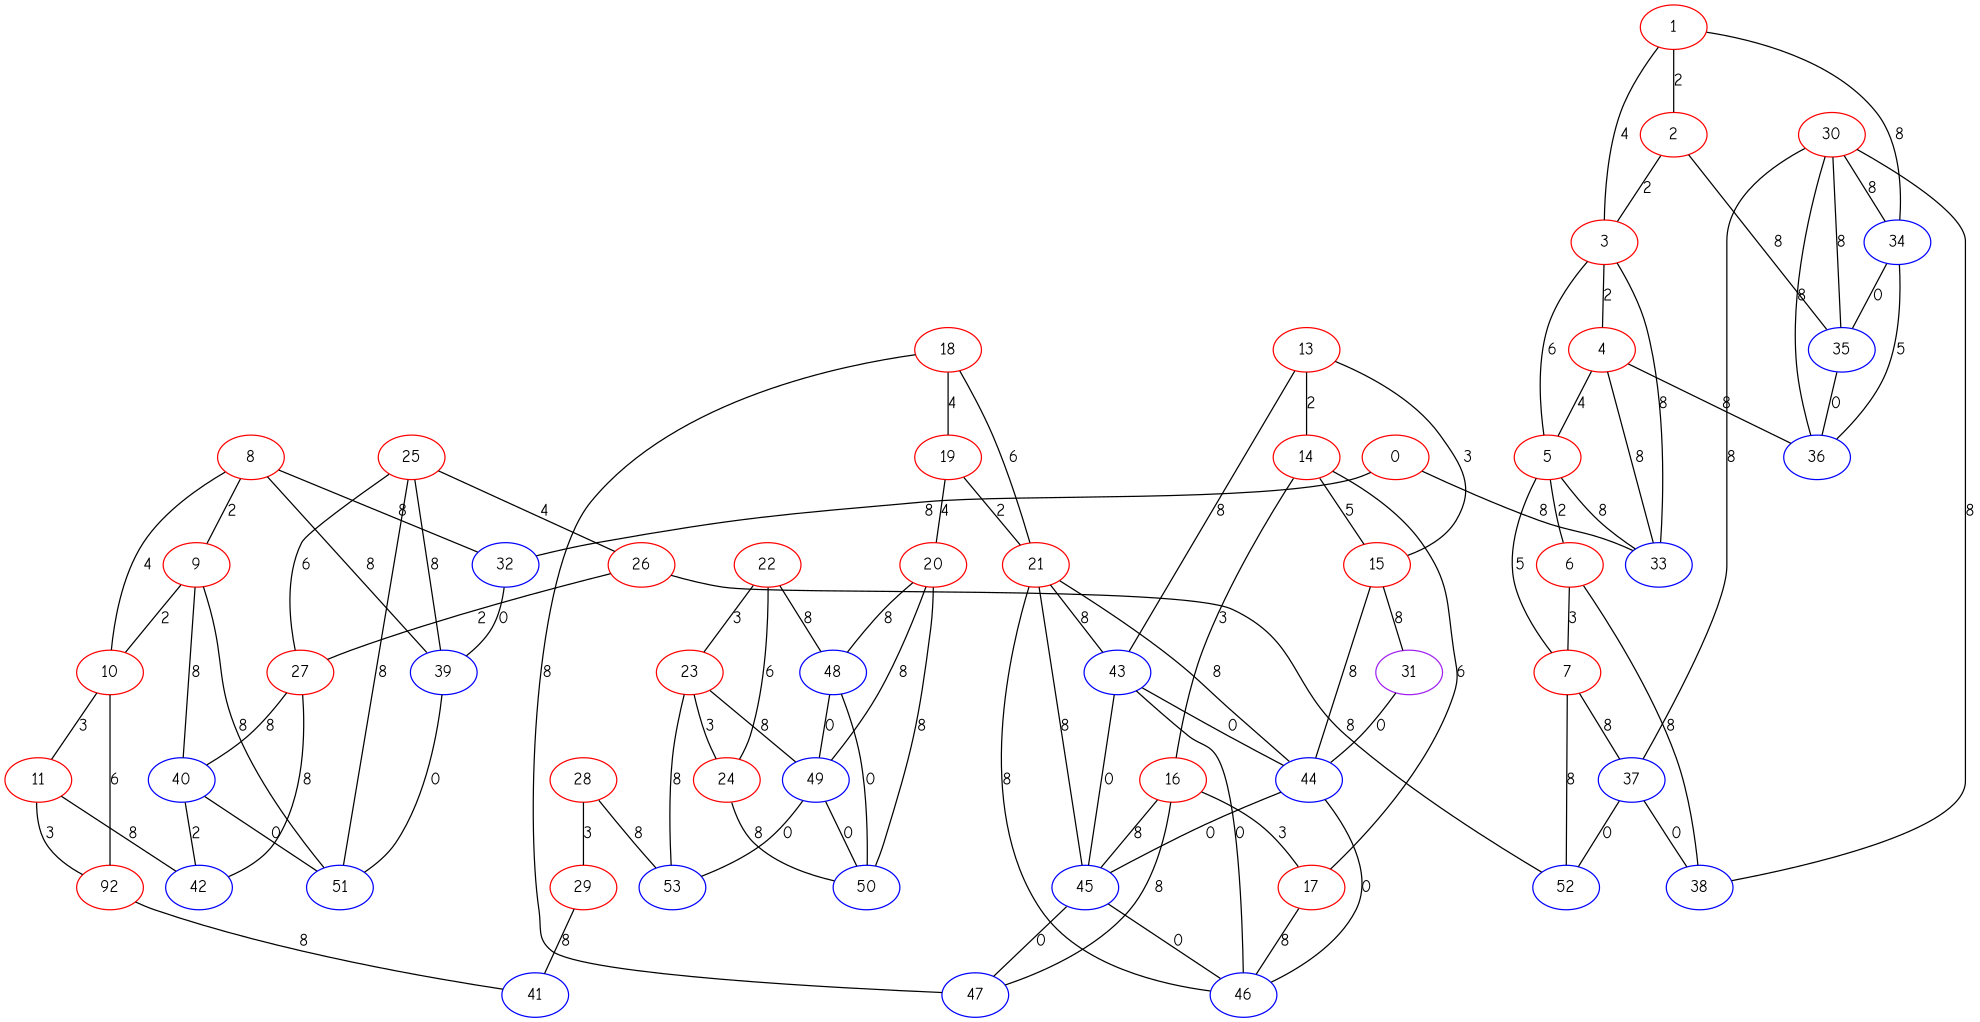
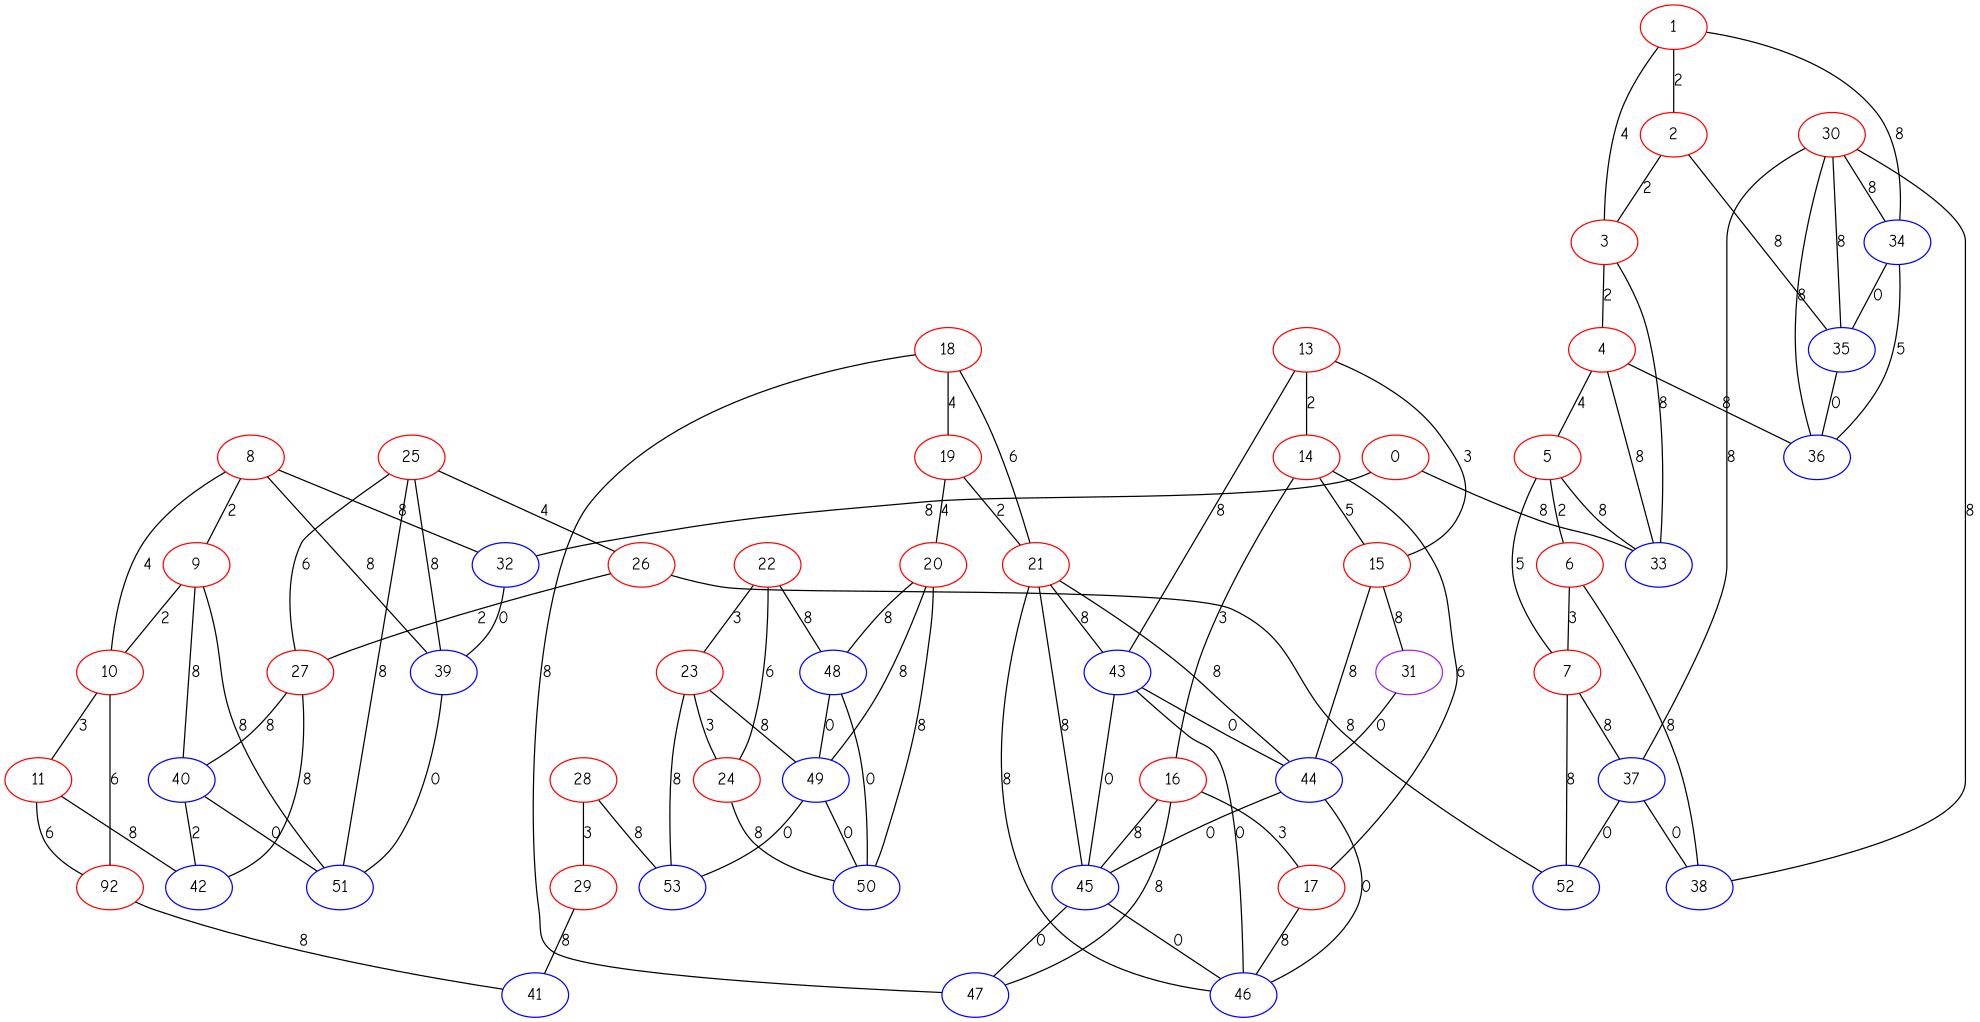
edge "3" -- "5": removed, label "6"
edge "11" -- "92": label "3" -> "6"
